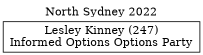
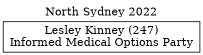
node "Lesley Kinney (247) Informed Options Options Party": label "Lesley Kinney (247) Informed Options Options Party" -> "Lesley Kinney (247) Informed Medical Options Party"
